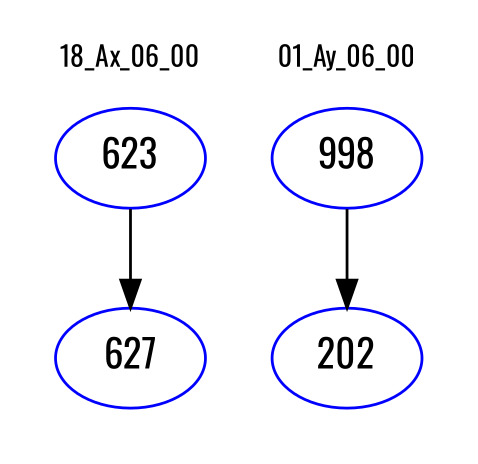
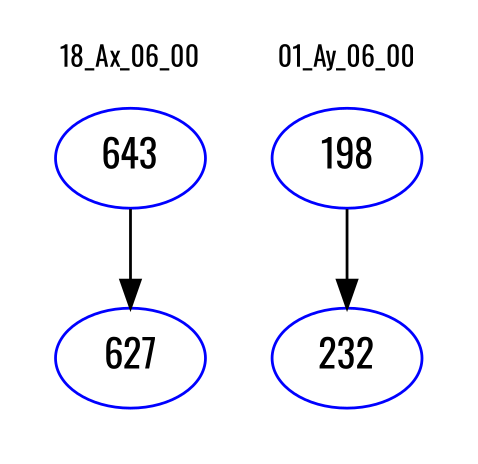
node "623": label "623" -> "643"
node "998": label "998" -> "198"
node "202": label "202" -> "232"
